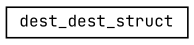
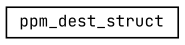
node "dest_dest_struct": label "dest_dest_struct" -> "ppm_dest_struct"
